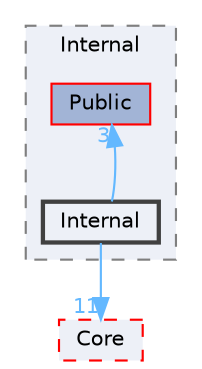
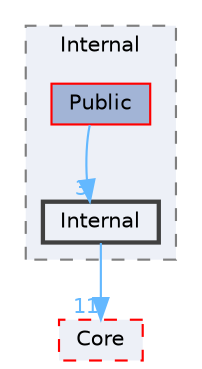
edge "Internal" -> "Public": reversed
